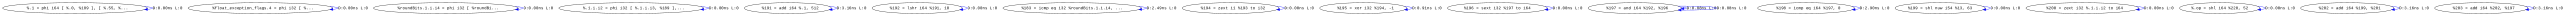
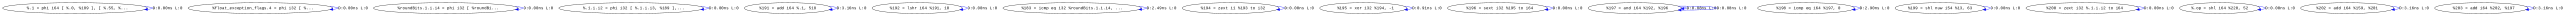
node "%191 = add i64 %.1, 512": label "%191 = add i64 %.1, 512" -> "%191 = add i64 %.1, 518"
node "%196 = sext i32 %197 to i64": label "%196 = sext i32 %197 to i64" -> "%196 = sext i32 %195 to i64"
node "%202 = add i64 %199, %201": label "%202 = add i64 %199, %201" -> "%202 = add i64 %159, %201"
